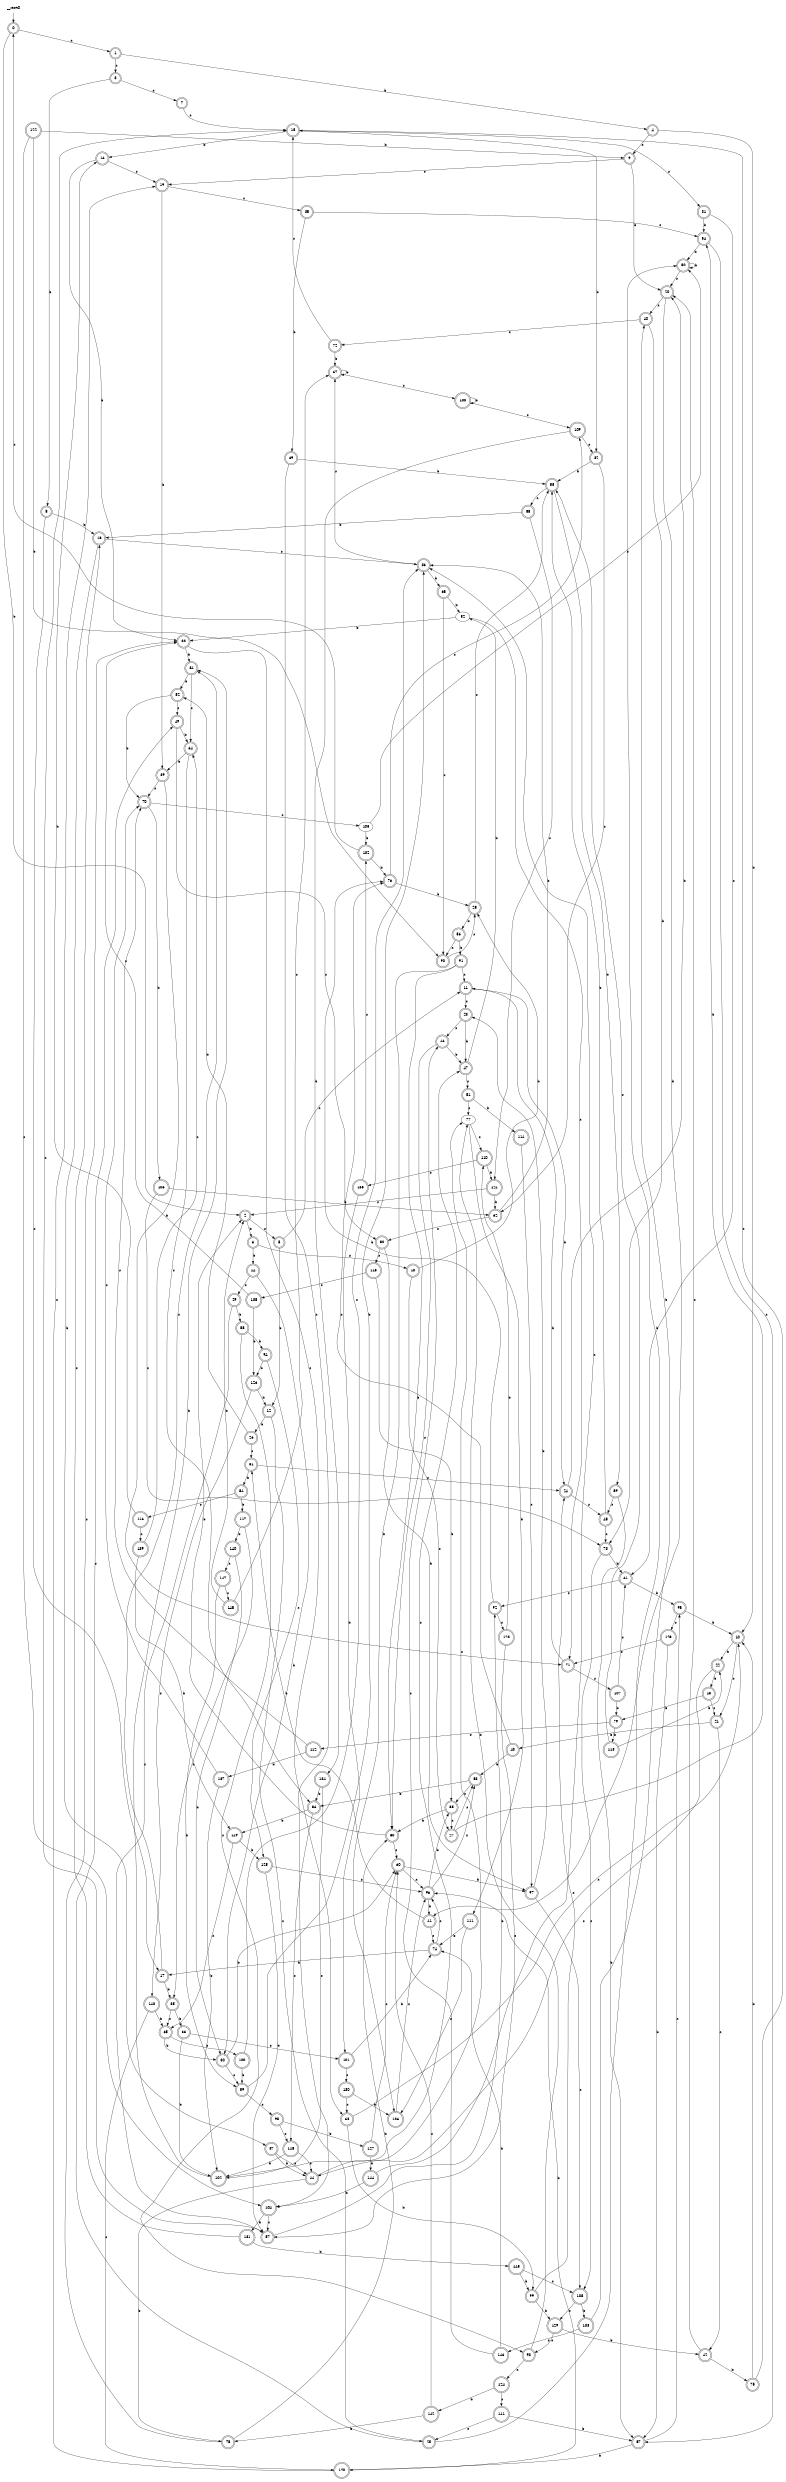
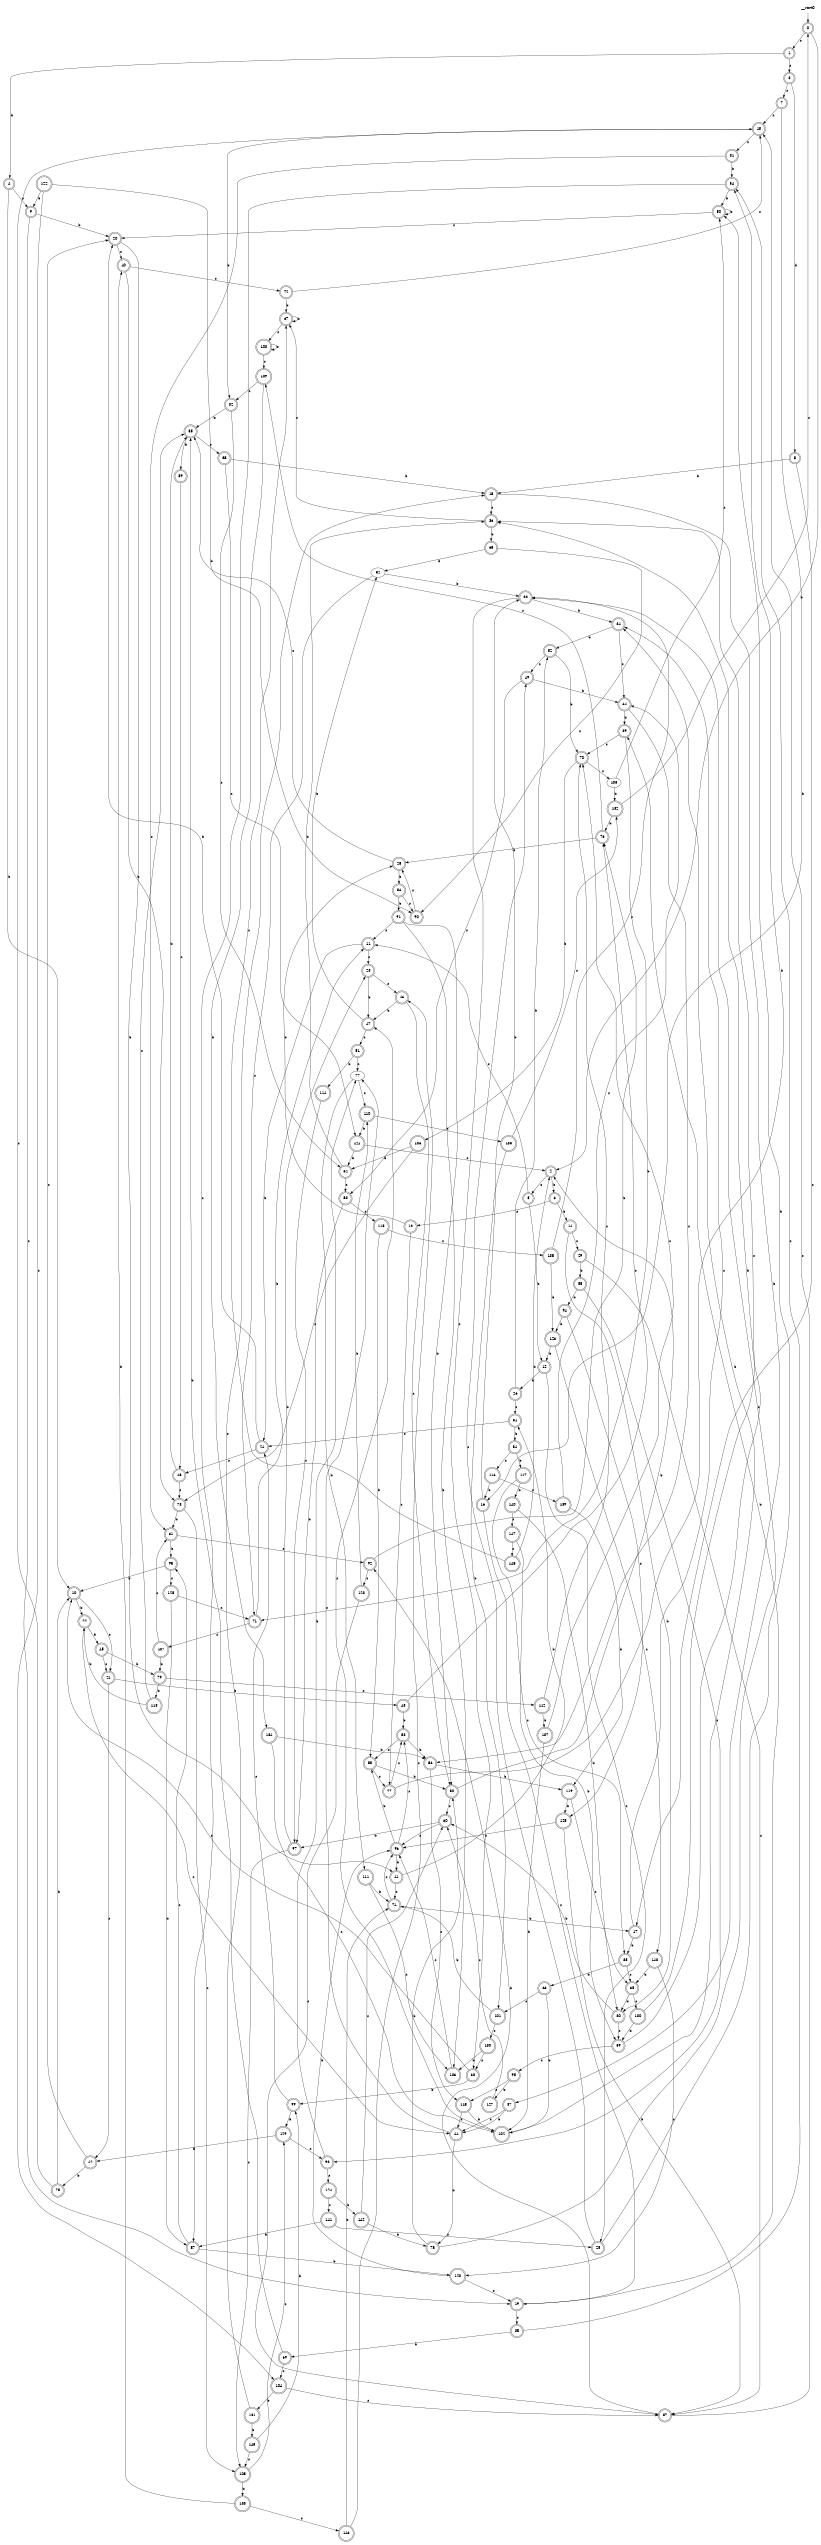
edge "15" -> "16": now "7" -> "16"
edge "89" -> "87": removed, label "b"
node "144": removed
